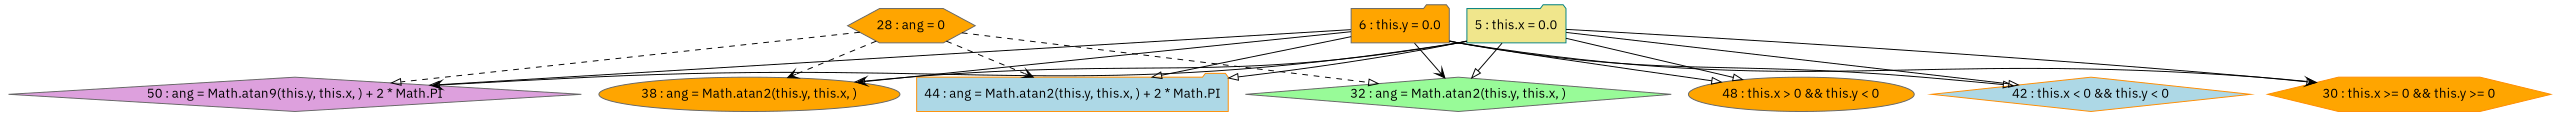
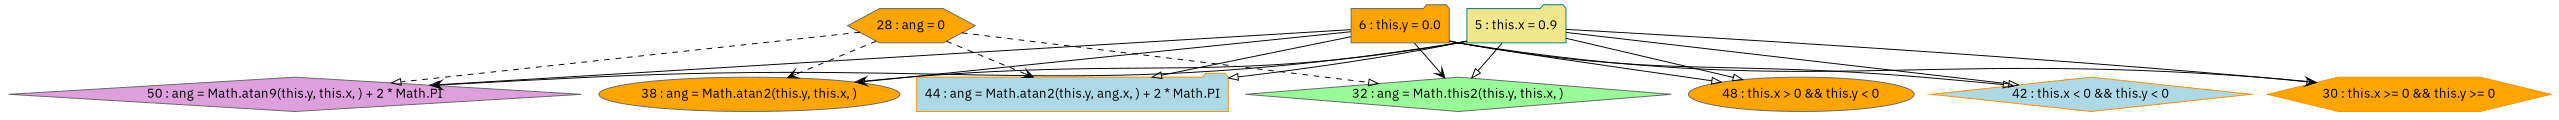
node "5 : this.x = 0.0": label "5 : this.x = 0.0" -> "5 : this.x = 0.9"
node "44 : ang = Math.atan2(this.y, this.x, ) + 2 * Math.PI": label "44 : ang = Math.atan2(this.y, this.x, ) + 2 * Math.PI" -> "44 : ang = Math.atan2(this.y, ang.x, ) + 2 * Math.PI"
node "32 : ang = Math.atan2(this.y, this.x, )": label "32 : ang = Math.atan2(this.y, this.x, )" -> "32 : ang = Math.this2(this.y, this.x, )"
